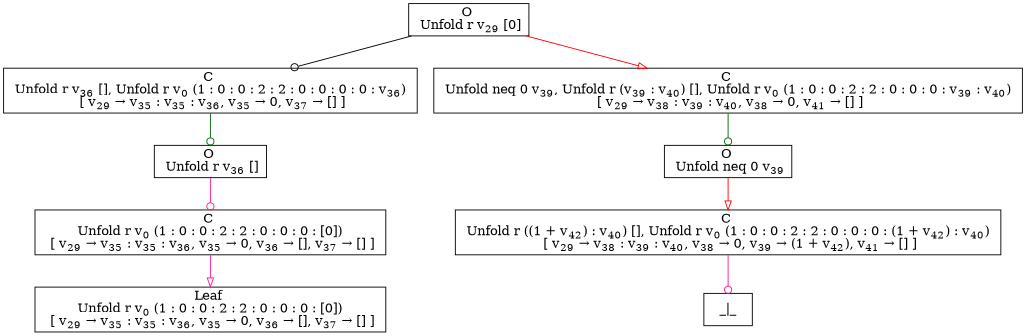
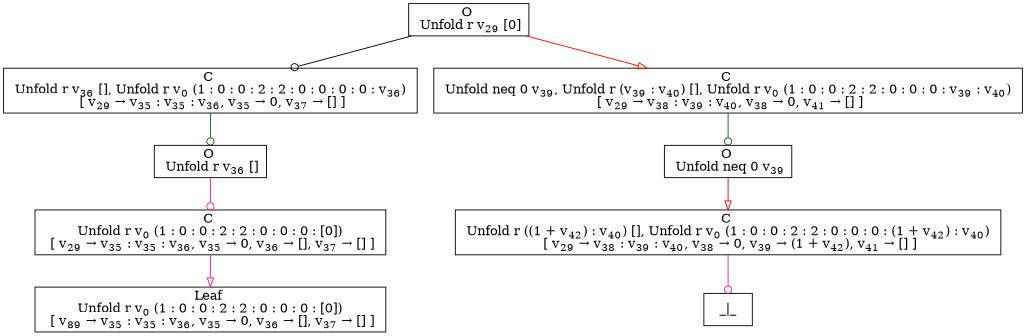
node "Leaf": text "29" -> "89"
